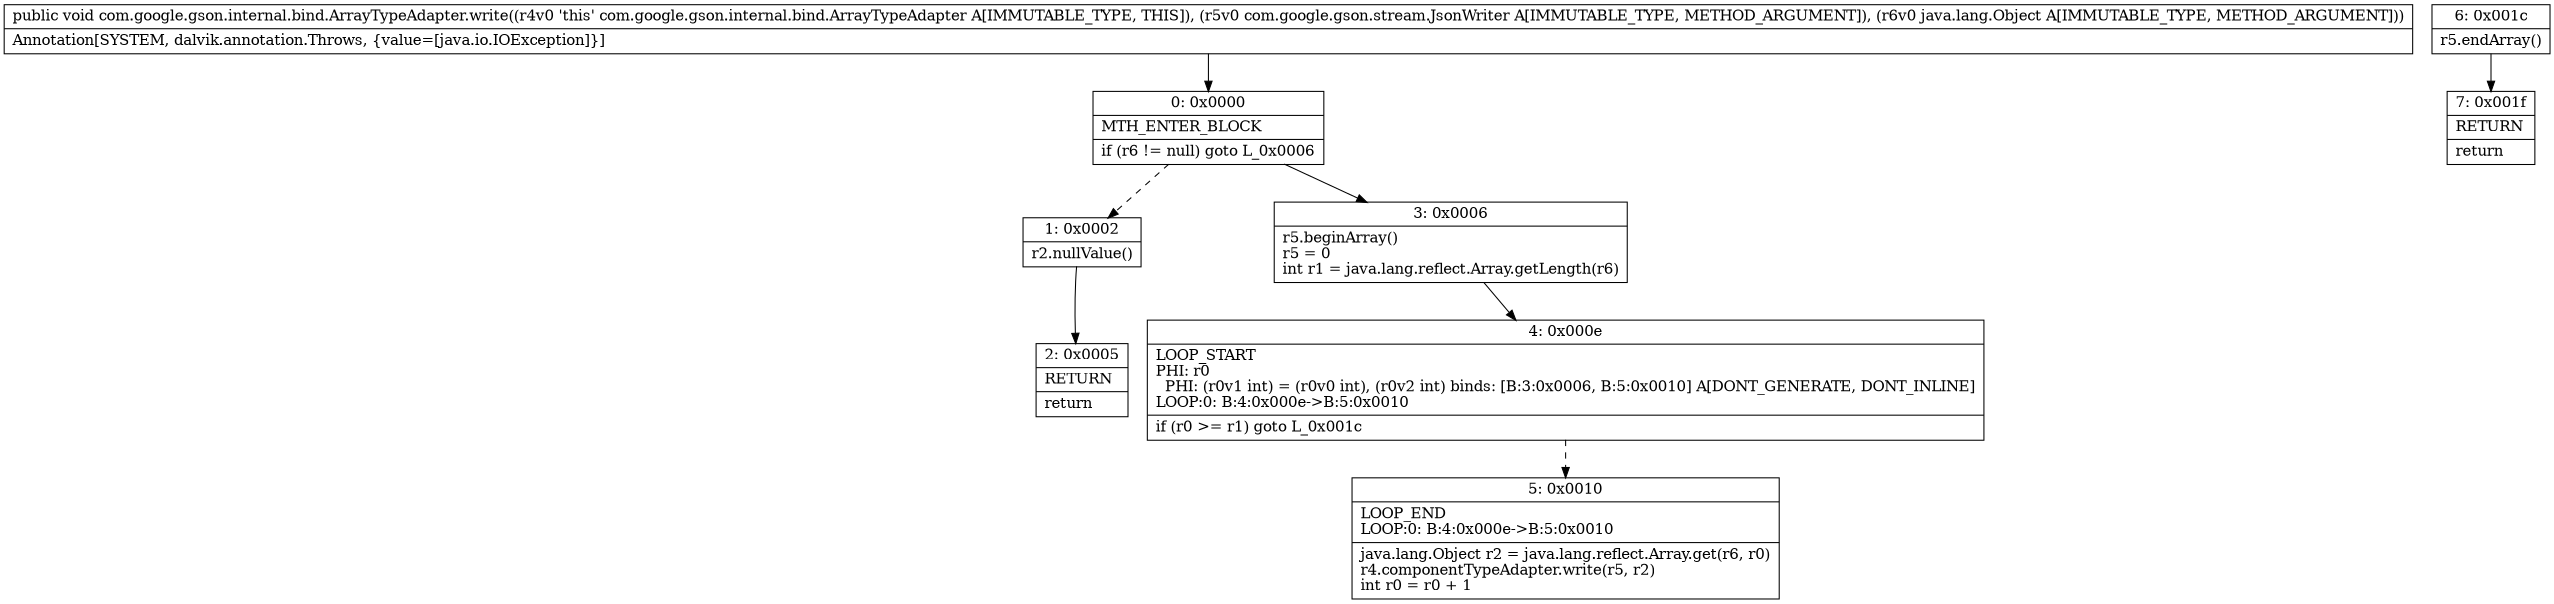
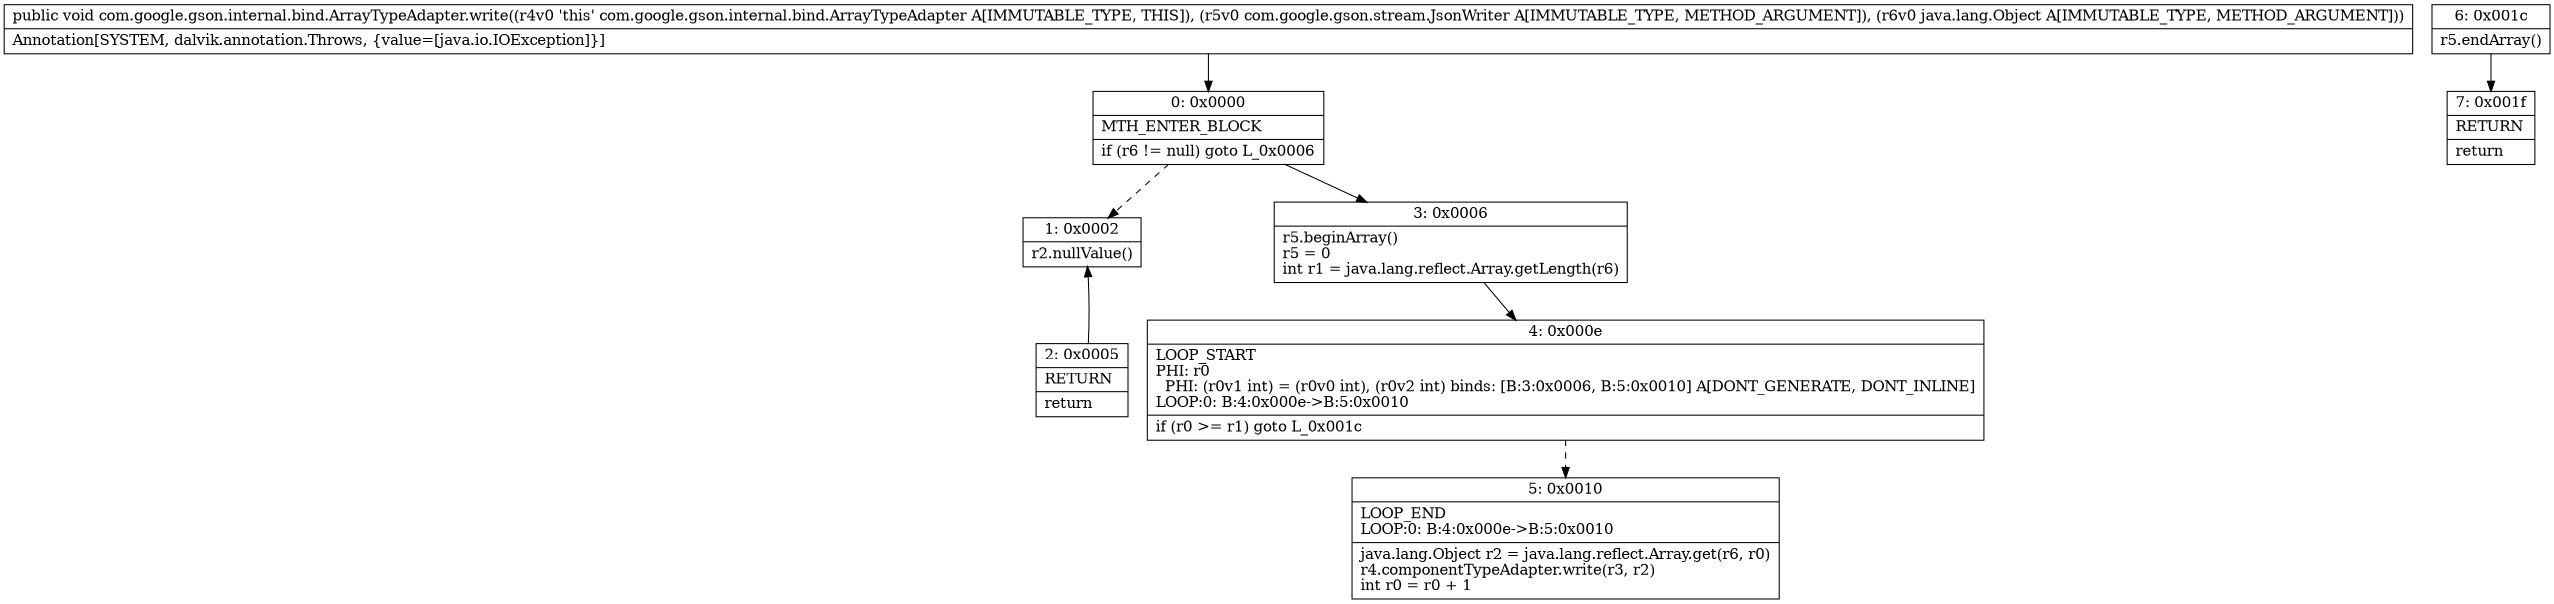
edge "1: 0x0002" -> "2: 0x0005": reversed
node "5: 0x0010": text "r4.componentTypeAdapter.write(r5, r2)" -> "r4.componentTypeAdapter.write(r3, r2)"
